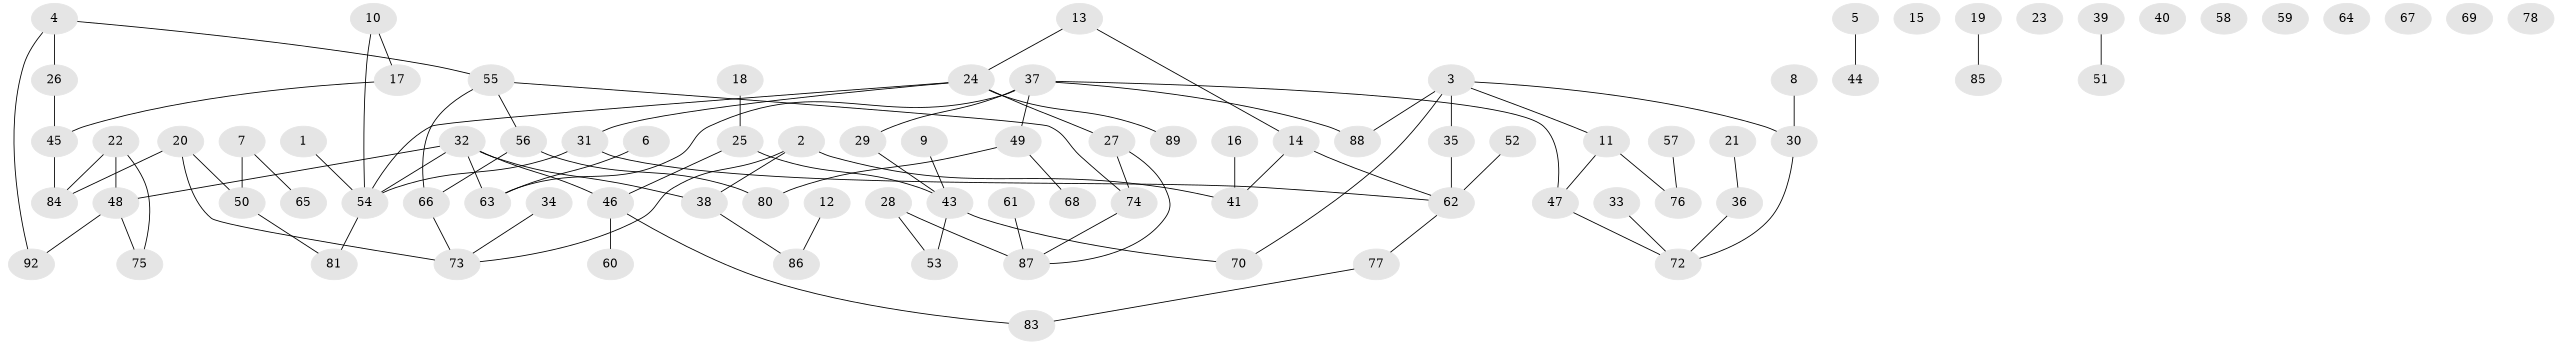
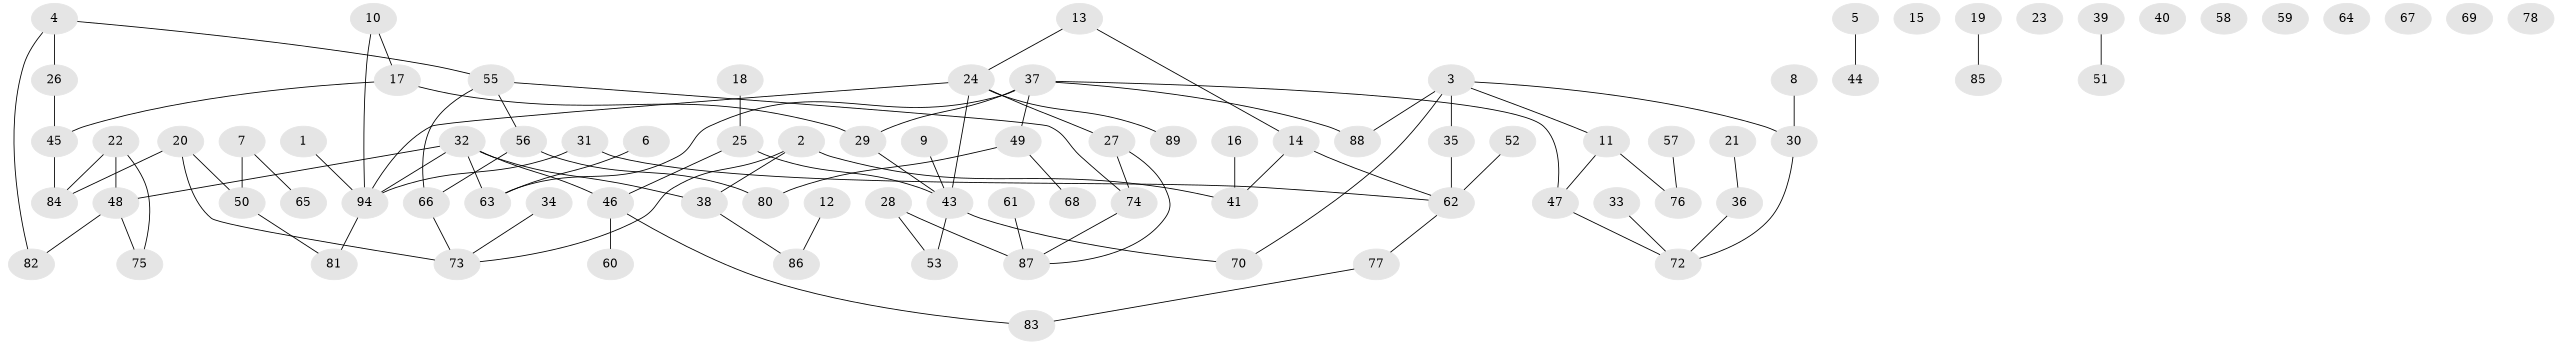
edge "17" -- "29": added
edge "24" -- "31": now "24" -- "43"
node "54": label "54" -> "94"
node "92": label "92" -> "82"
